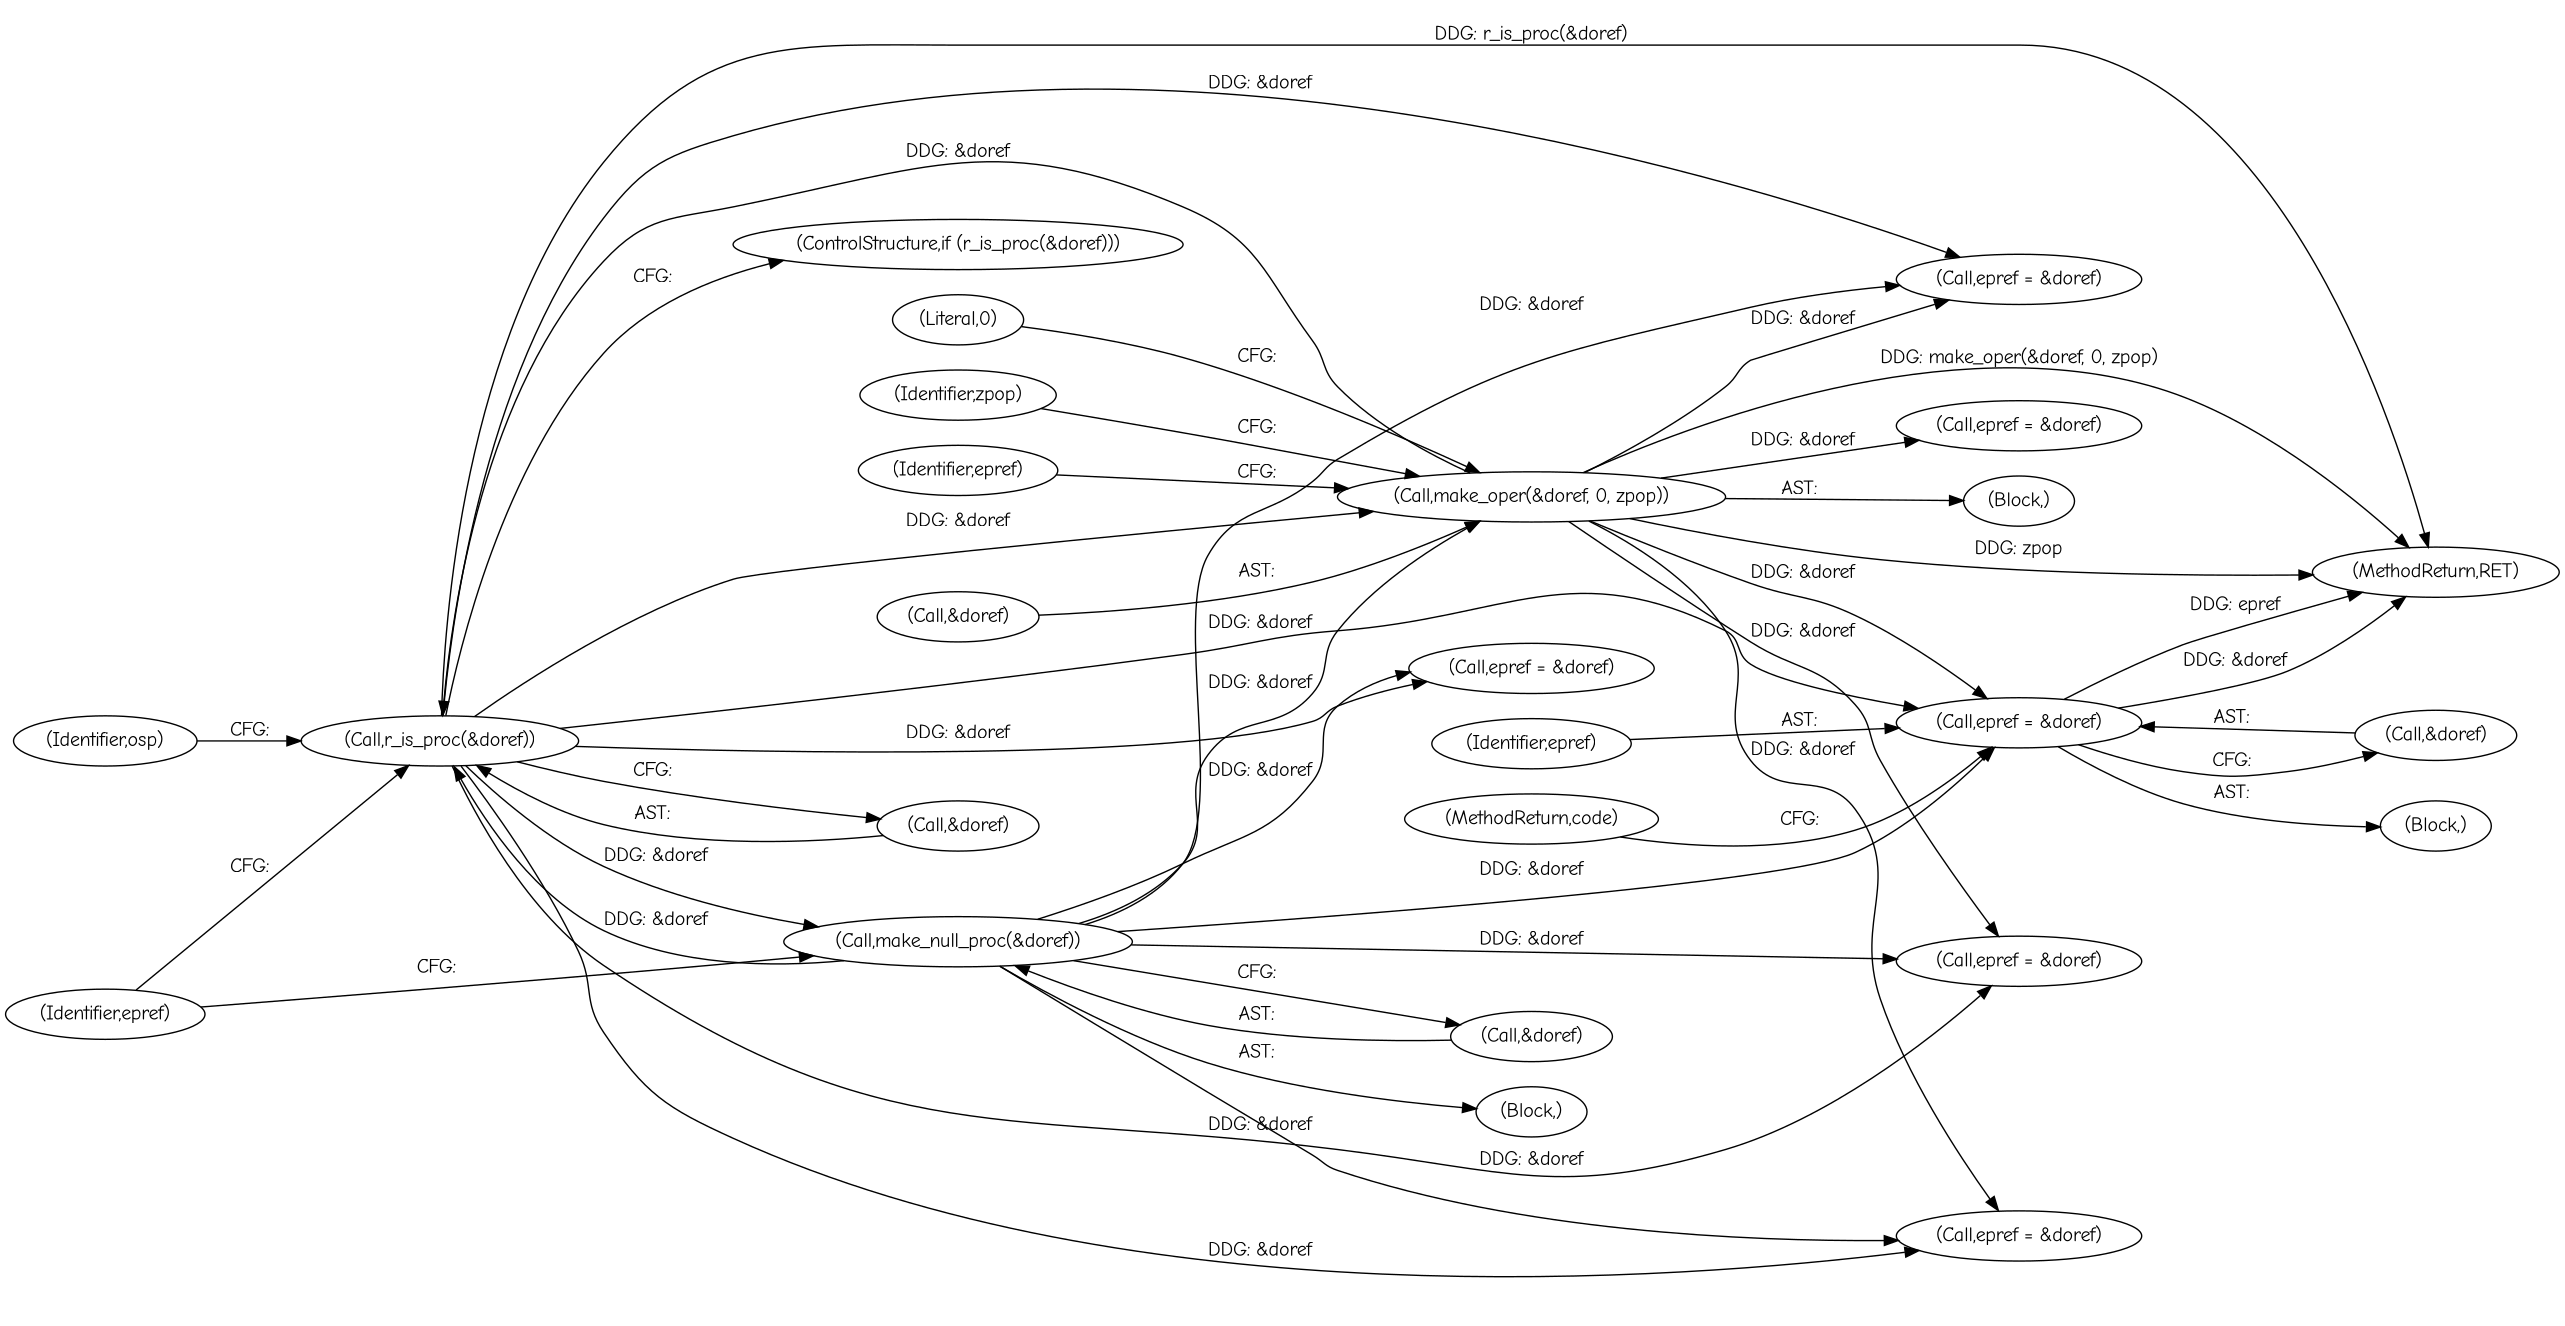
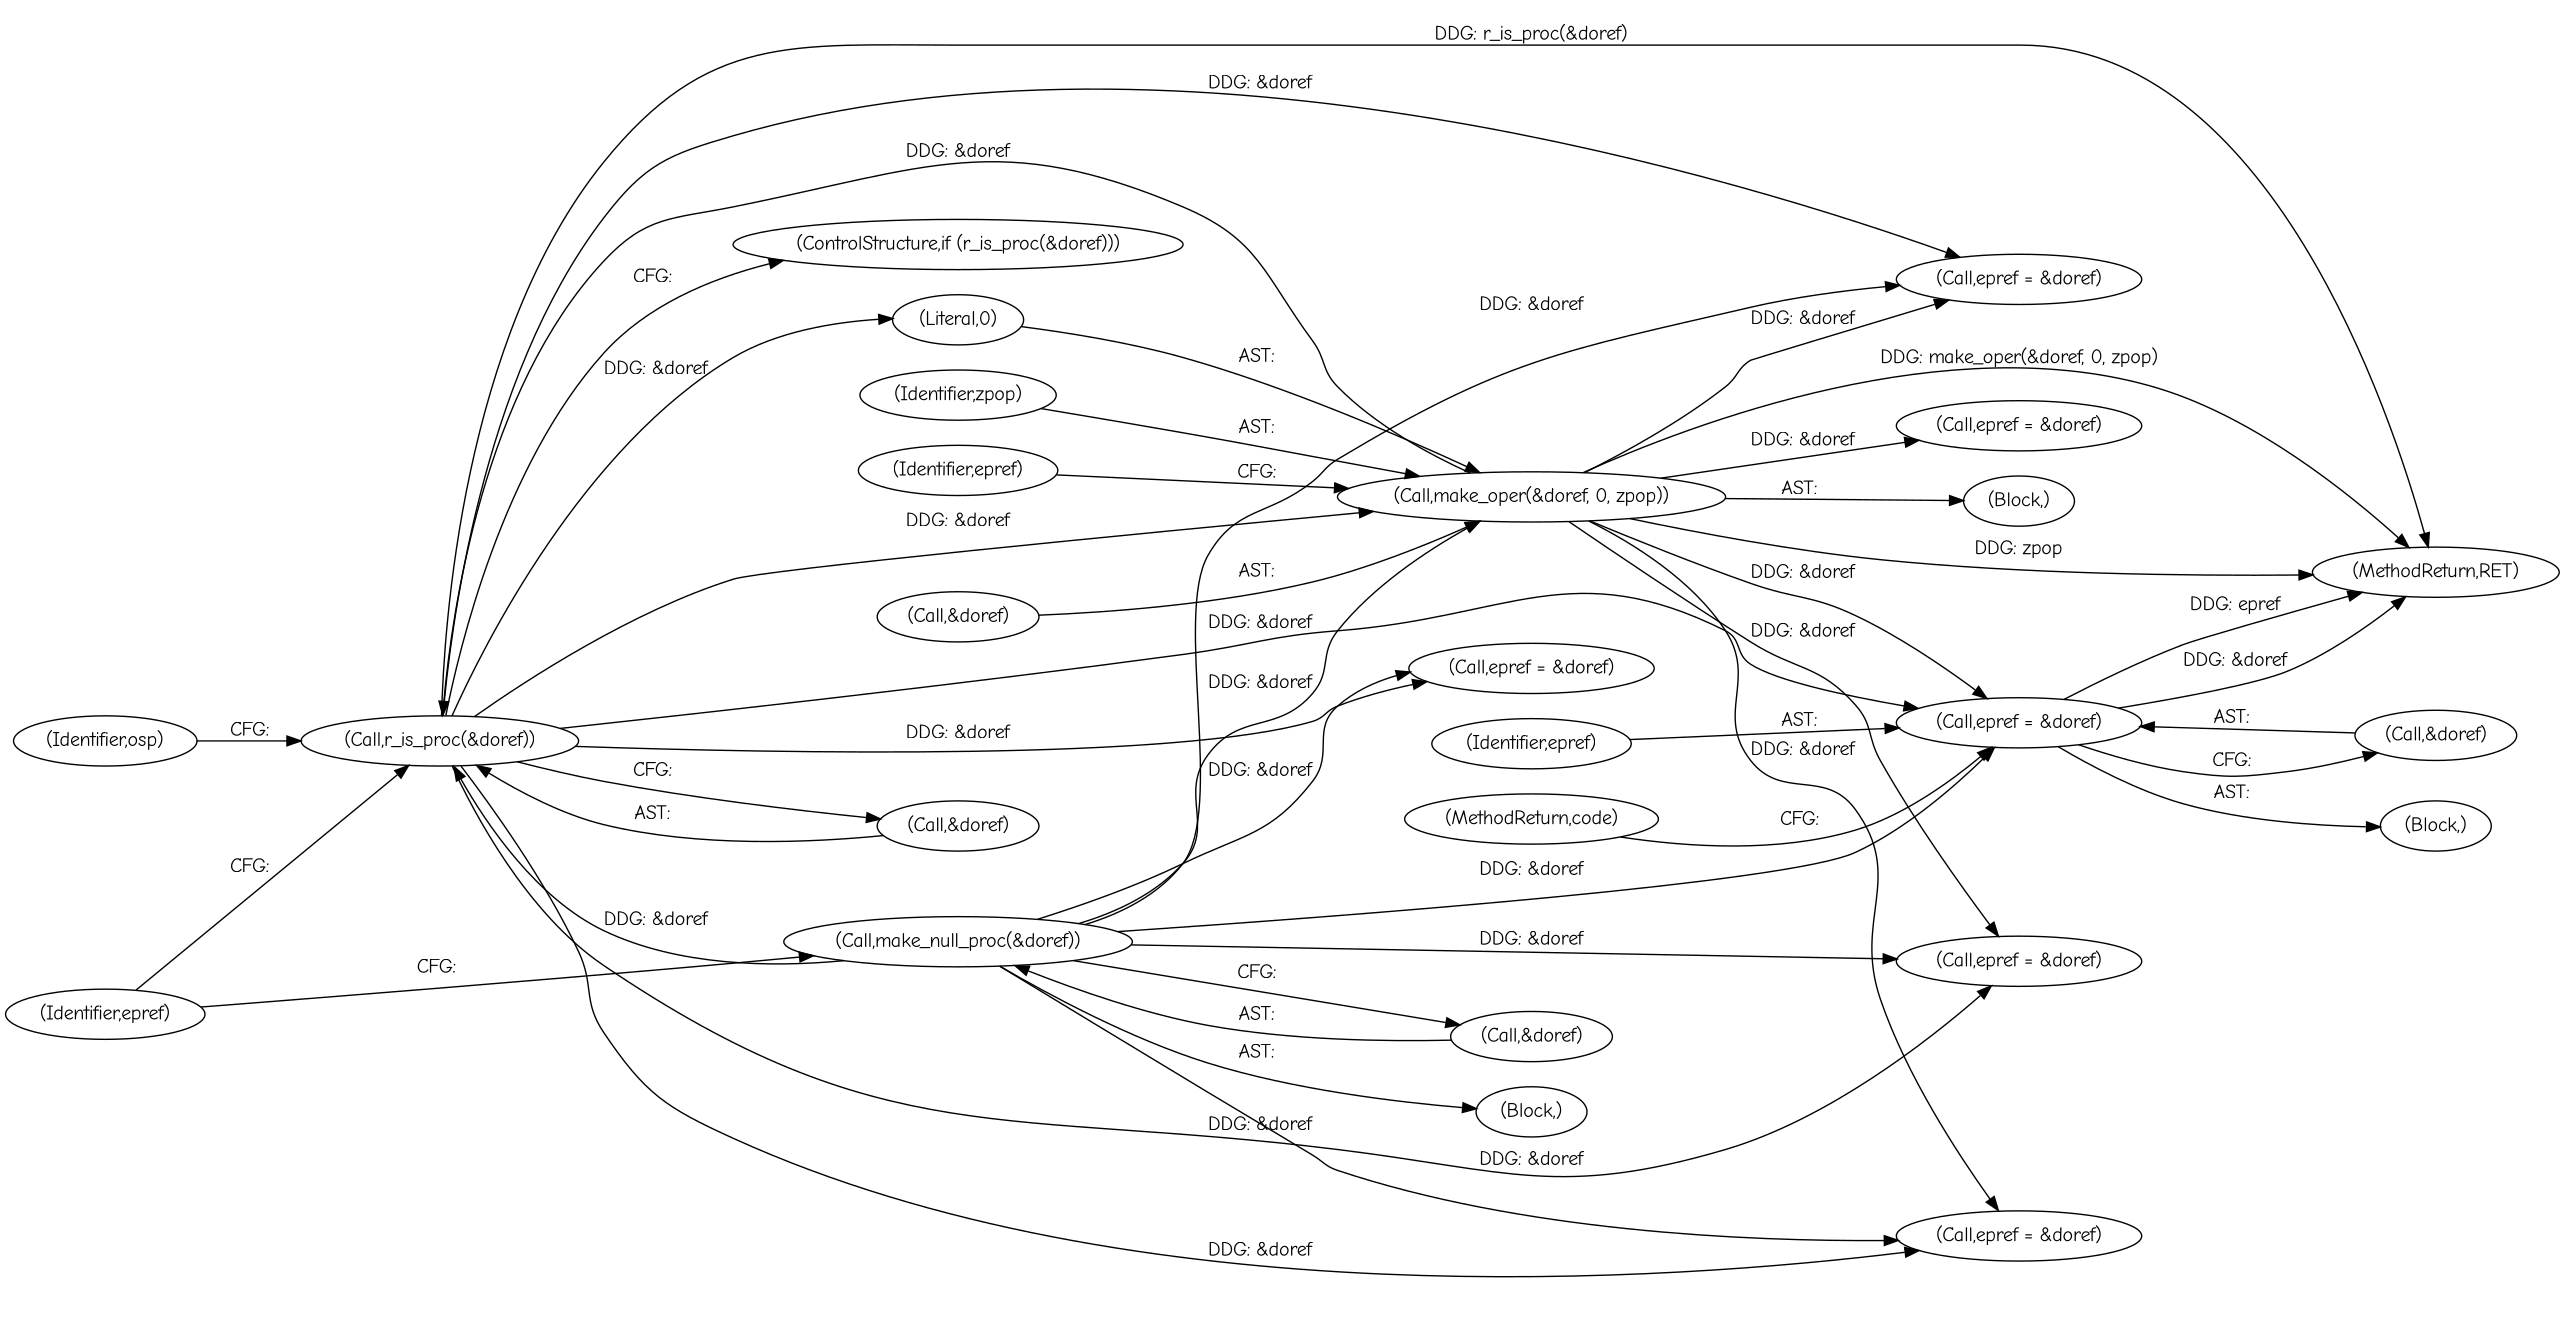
edge "(Literal,0)" -> "(Call,make_oper(&doref, 0, zpop))": label "CFG: " -> "AST: "
edge "(Identifier,zpop)" -> "(Call,make_oper(&doref, 0, zpop))": label "CFG: " -> "AST: "
edge "(Call,r_is_proc(&doref))" -> "(Call,make_null_proc(&doref))": now "(Call,r_is_proc(&doref))" -> "(Literal,0)"
